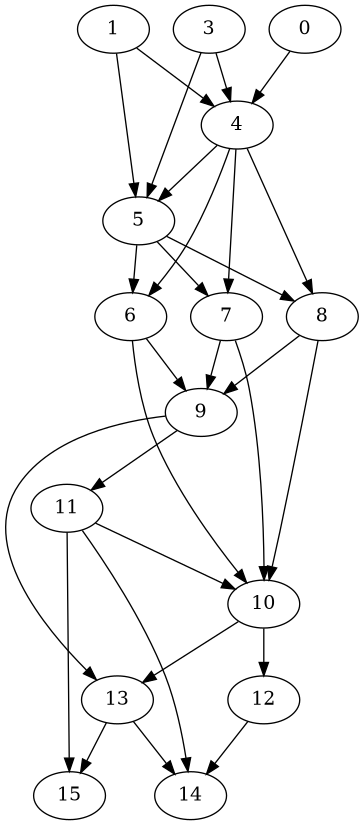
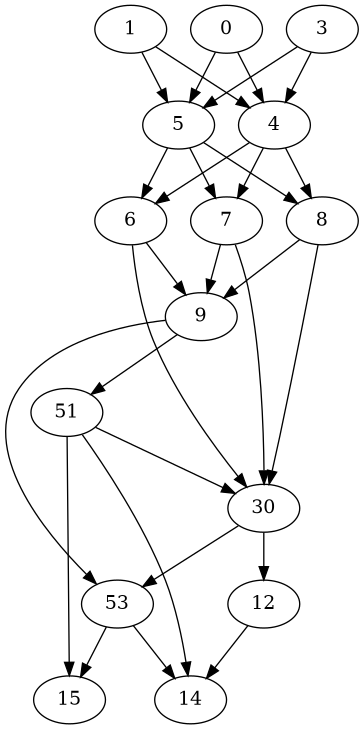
edge "4" -> "5": now "0" -> "5"
node "11": label "11" -> "51"
node "10": label "10" -> "30"
node "13": label "13" -> "53"
